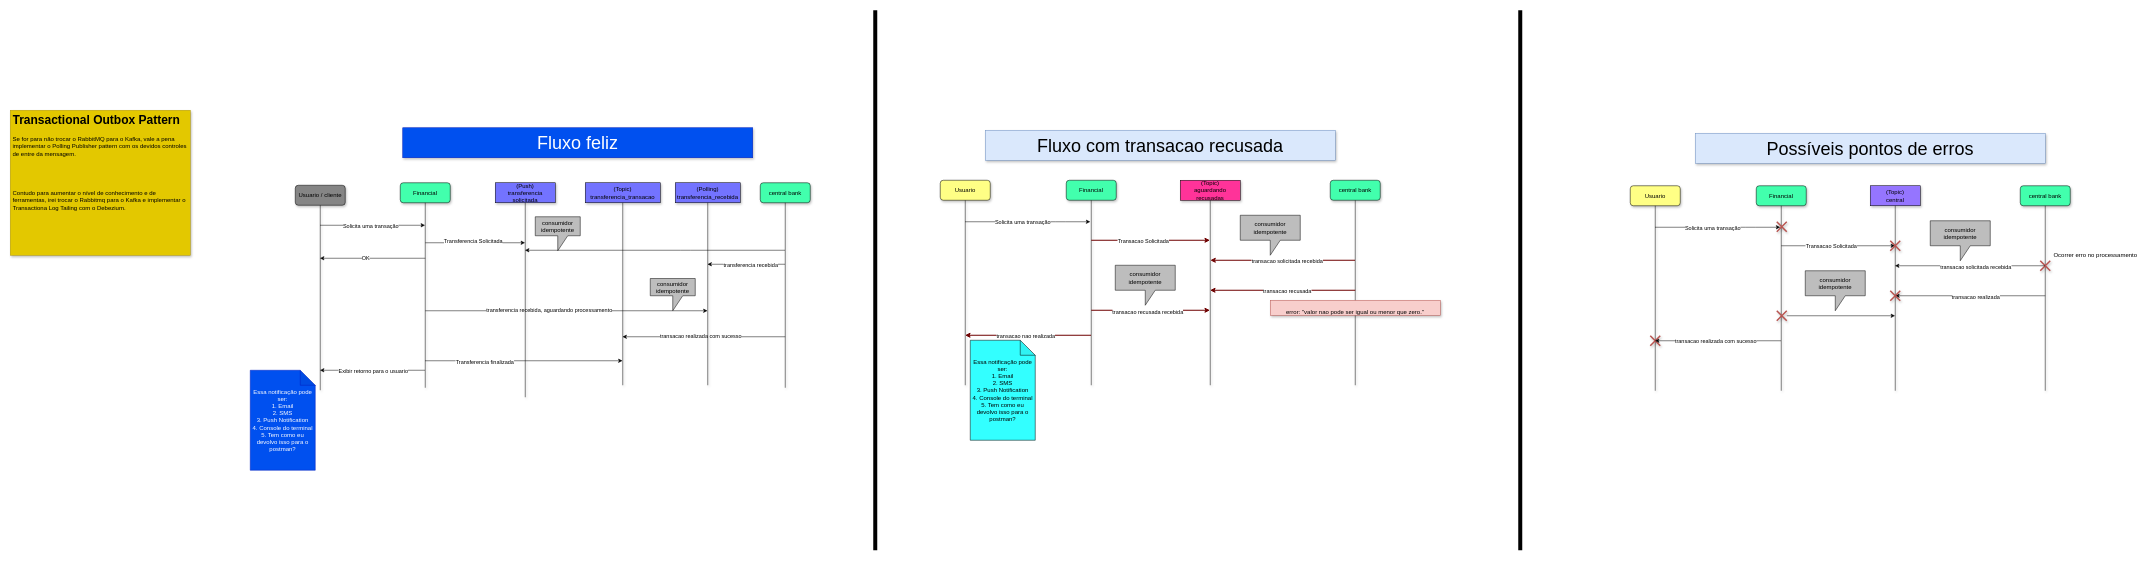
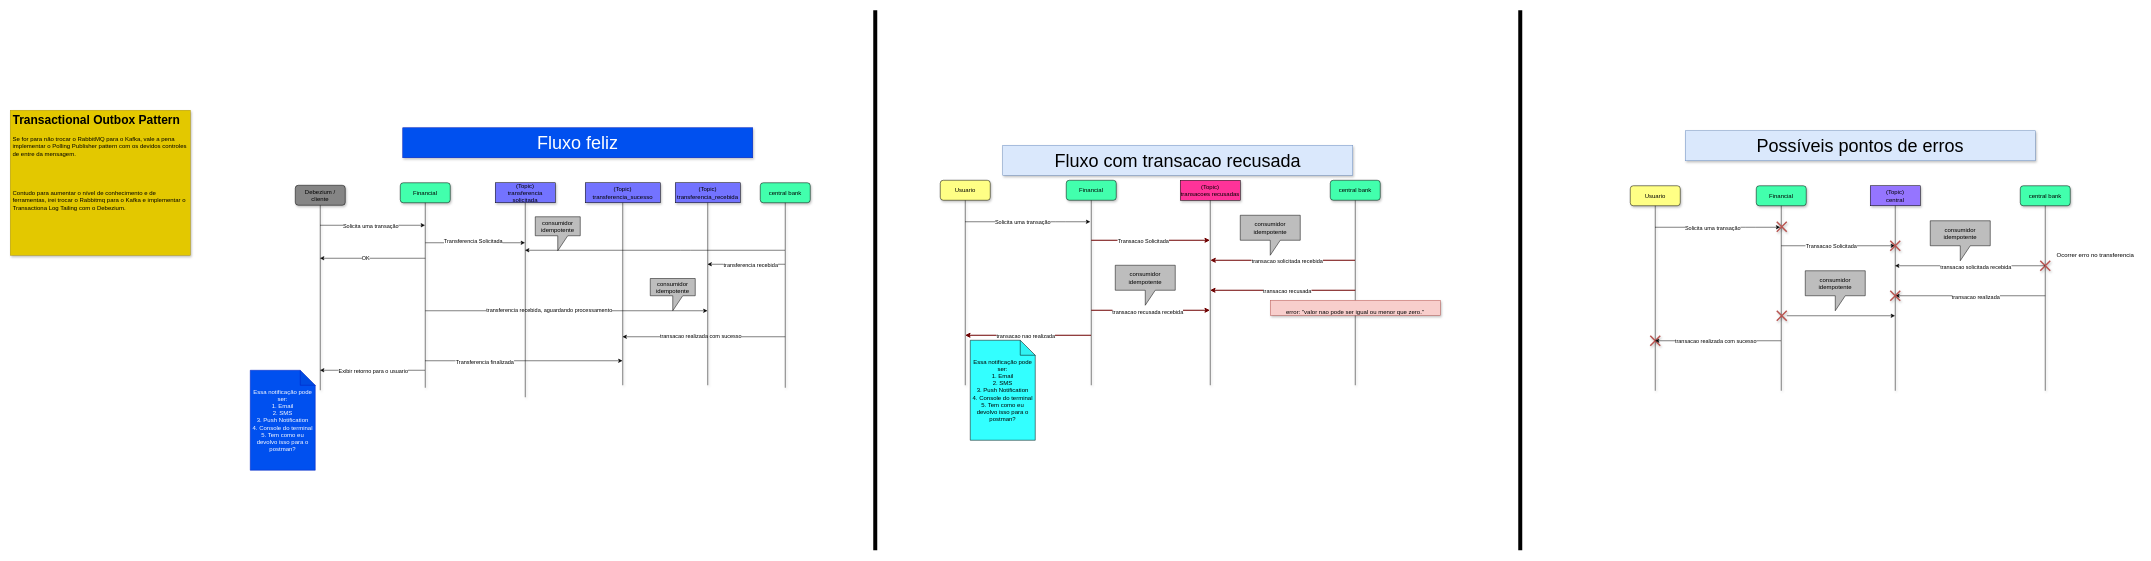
node "Fluxo com transacao recusada": moved (1160, 145) -> (1178, 160)
node "Possíveis pontos de erros": moved (1870, 148) -> (1860, 146)
node "(Topic) aguardando recusadas": label "(Topic) aguardando recusadas" -> "(Topic) transacoes recusadas"
node "(Push) transferencia solicitada": label "(Push) transferencia solicitada" -> "(Topic) transferencia solicitada"
node "(Topic) transferencia_transacao": label "(Topic) transferencia_transacao" -> "(Topic) transferencia_sucesso"
node "(Polling) transferencia_recebida": label "(Polling) transferencia_recebida" -> "(Topic) transferencia_recebida"
node "Usuario / cliente": label "Usuario / cliente" -> "Debezium / cliente"
node "Ocorrer erro no processamento": label "Ocorrer erro no processamento" -> "Ocorrer erro no transferencia"
